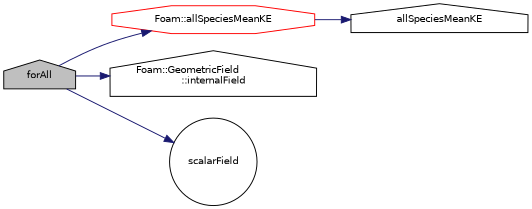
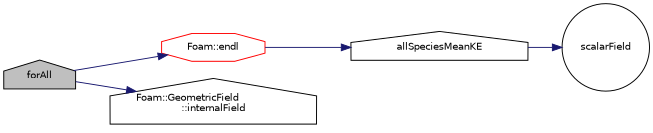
node "Foam::allSpeciesMeanKE": label "Foam::allSpeciesMeanKE" -> "Foam::endl"
edge "forAll" -> "scalarField": now "allSpeciesMeanKE" -> "scalarField"
